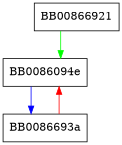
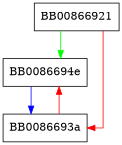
node "BB0086094e": label "BB0086094e" -> "BB0086694e"
edge "BB00866921" -> "BB0086693a": added
